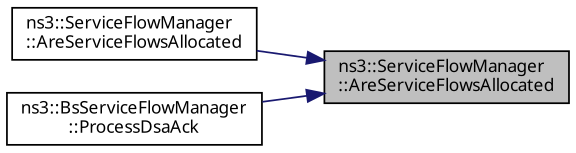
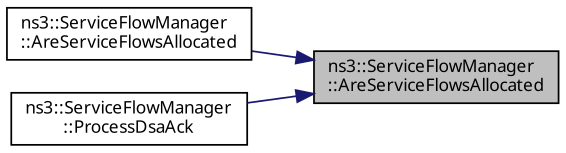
node "ns3::BsServiceFlowManager ::ProcessDsaAck": label "ns3::BsServiceFlowManager ::ProcessDsaAck" -> "ns3::ServiceFlowManager ::ProcessDsaAck"
